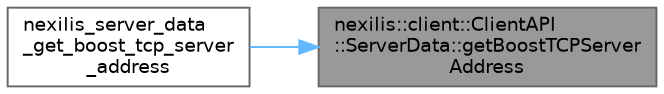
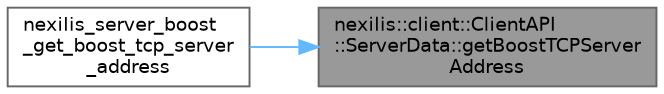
node "nexilis_server_data _get_boost_tcp_server _address": label "nexilis_server_data _get_boost_tcp_server _address" -> "nexilis_server_boost _get_boost_tcp_server _address"
